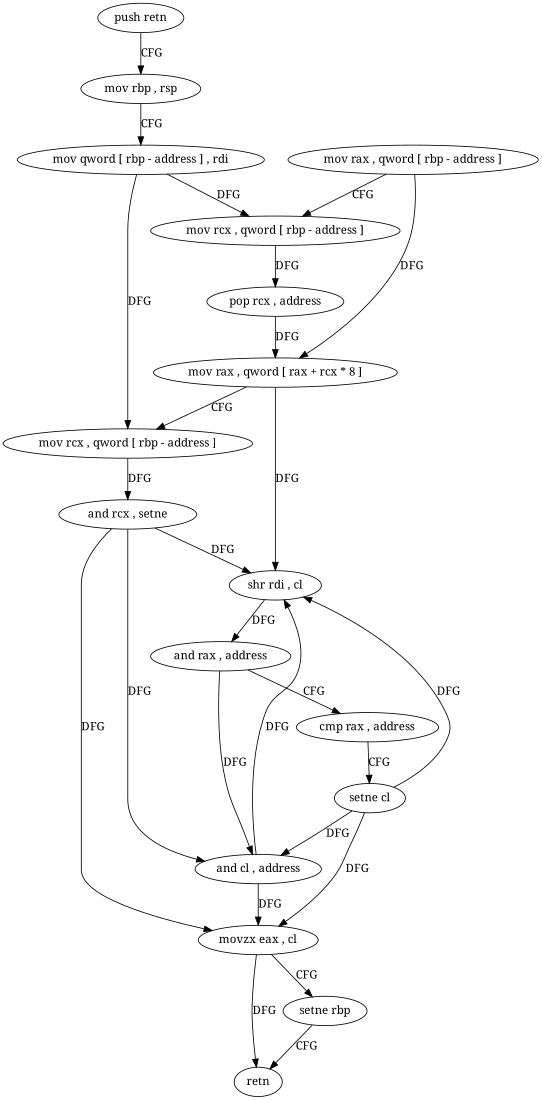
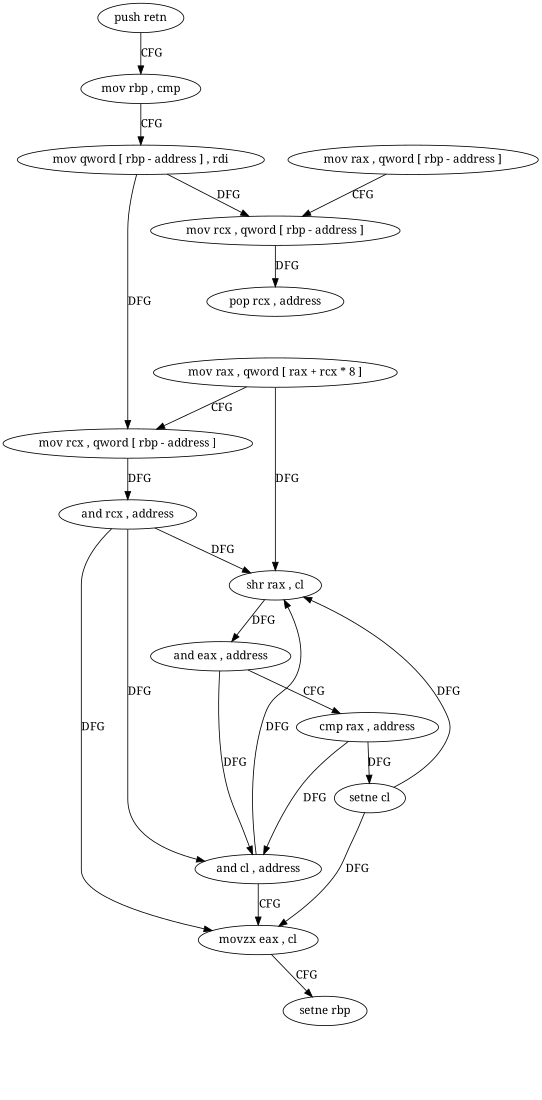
node "mov rbp , rsp": label "mov rbp , rsp" -> "mov rbp , cmp"
edge "mov rax , qword [ rbp - address ]" -> "mov rax , qword [ rax + rcx * 8 ]": removed, label "DFG"
edge "pop rcx , address" -> "mov rax , qword [ rax + rcx * 8 ]": removed, label "DFG"
node "and rcx , setne": label "and rcx , setne" -> "and rcx , address"
node "shr rdi , cl": label "shr rdi , cl" -> "shr rax , cl"
node "and rax , address": label "and rax , address" -> "and eax , address"
edge "cmp rax , address" -> "setne cl": label "CFG" -> "DFG"
edge "setne cl" -> "and cl , address": now "cmp rax , address" -> "and cl , address"
edge "and cl , address" -> "movzx eax , cl": label "DFG" -> "CFG"
node "retn": removed
